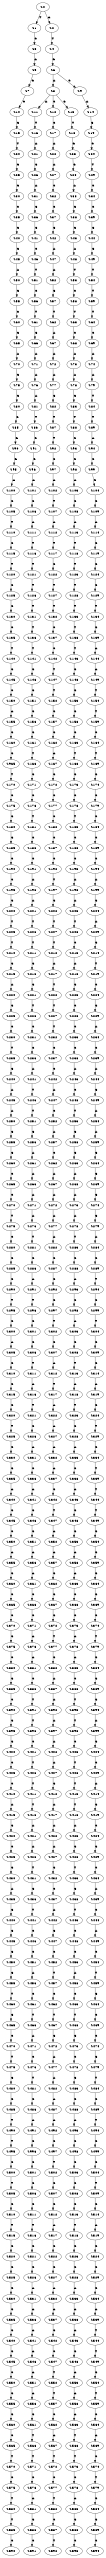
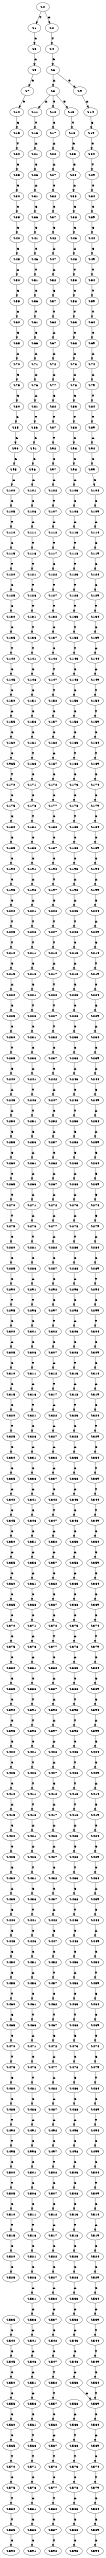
node "S530": removed
edge "S553" -> "S558": now "S553" -> "S559"
